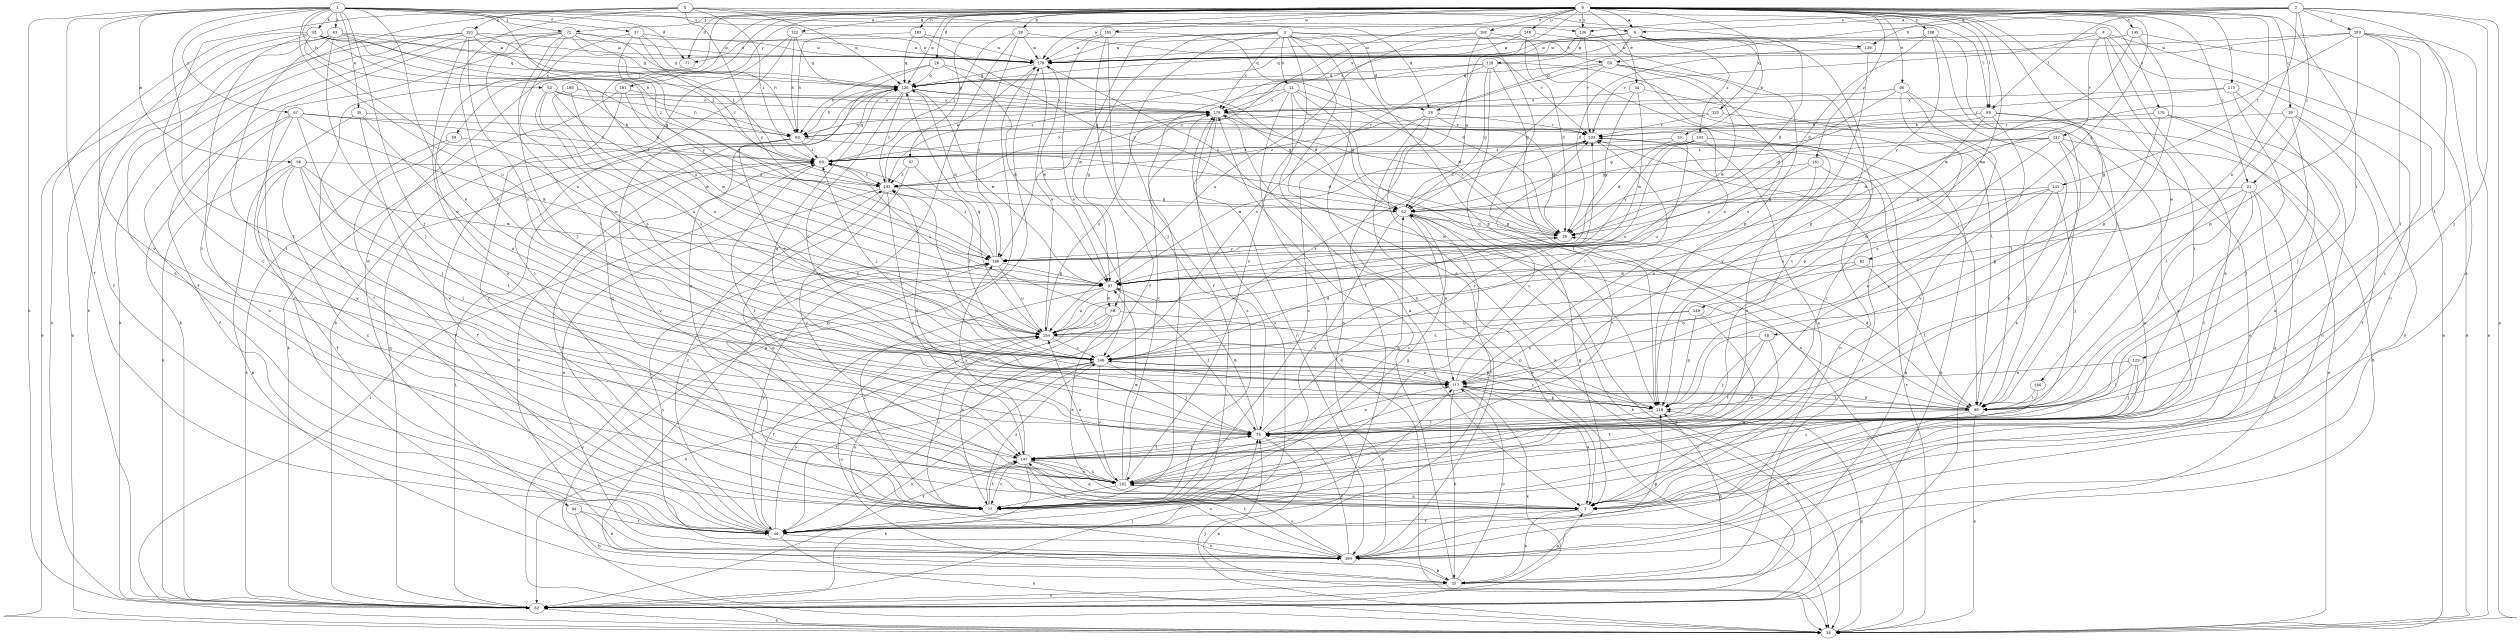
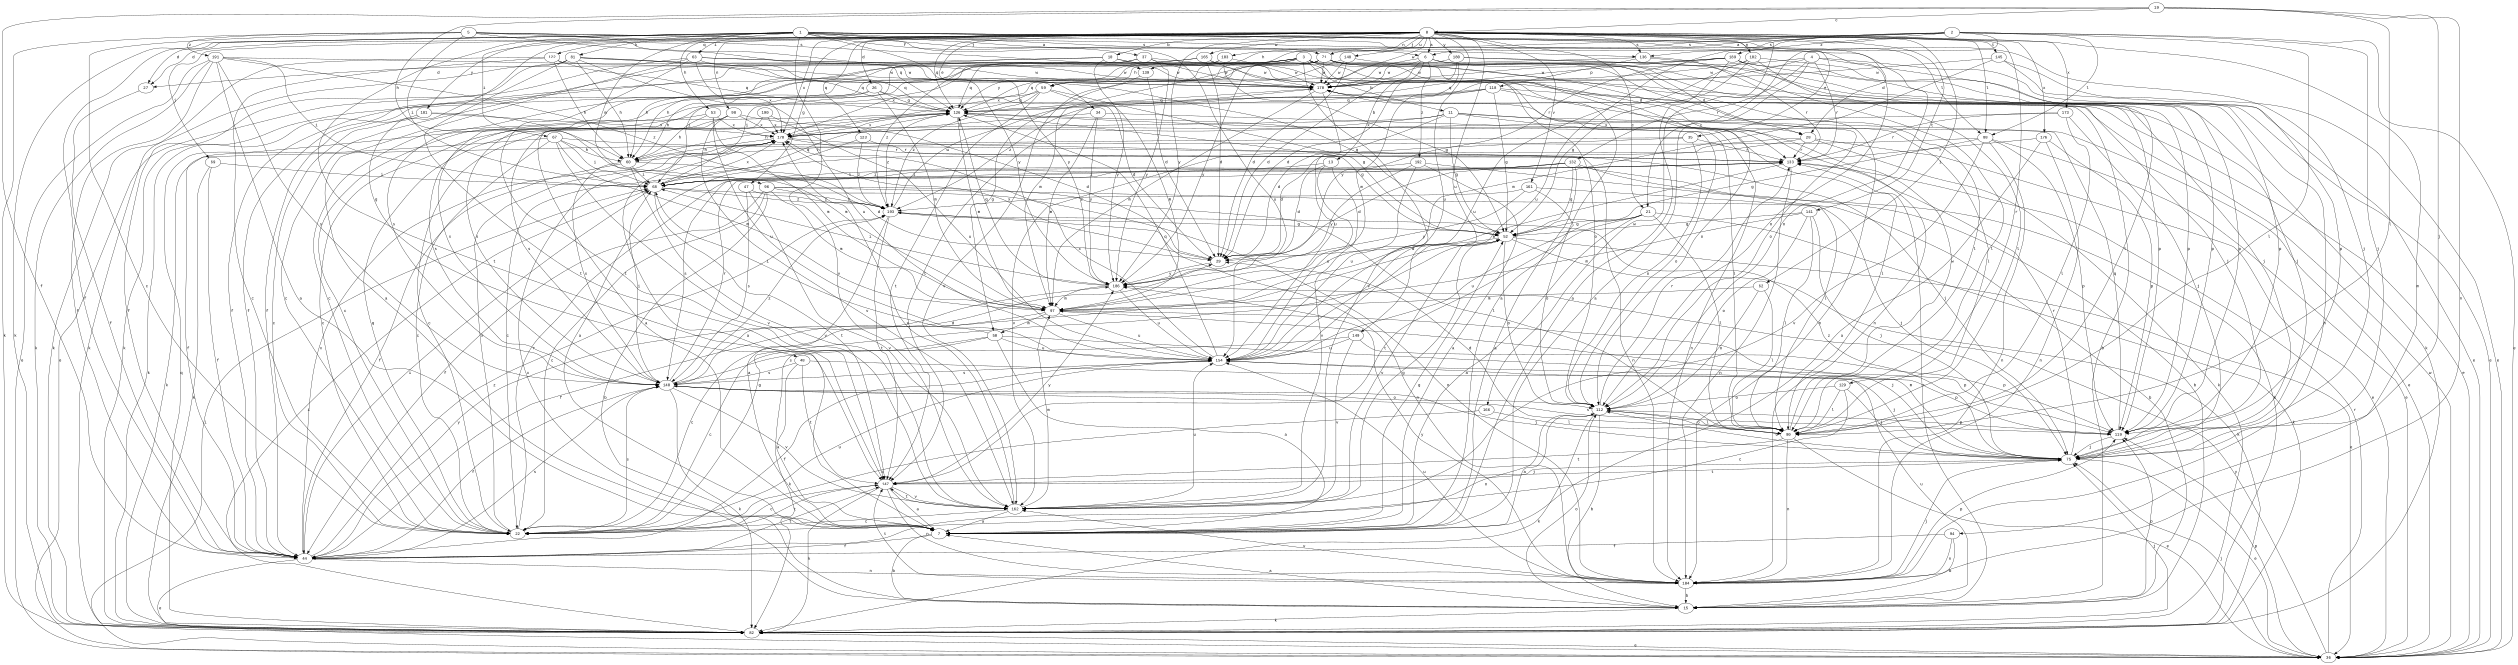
edge "0" -> "19": reversed
edge "103" -> "126": label "q" -> "y"
edge "118" -> "22": removed, label "c"
